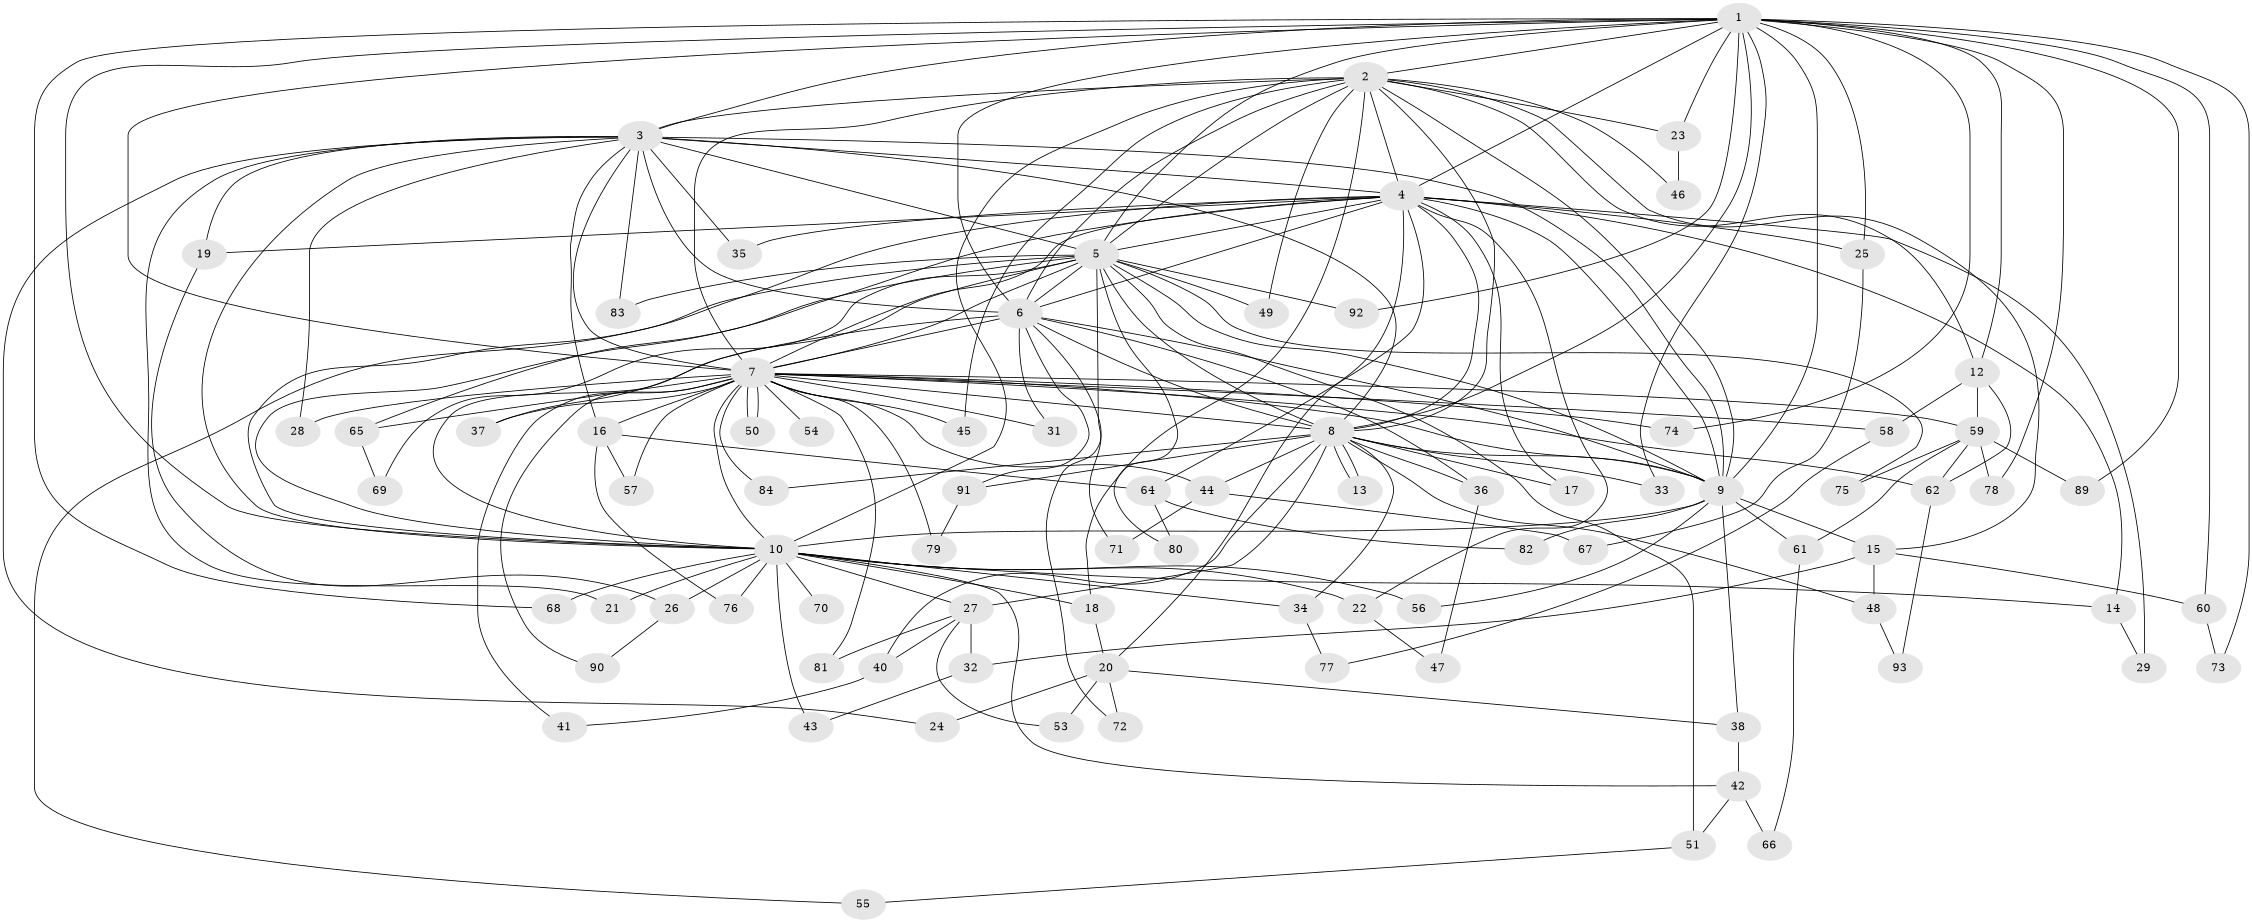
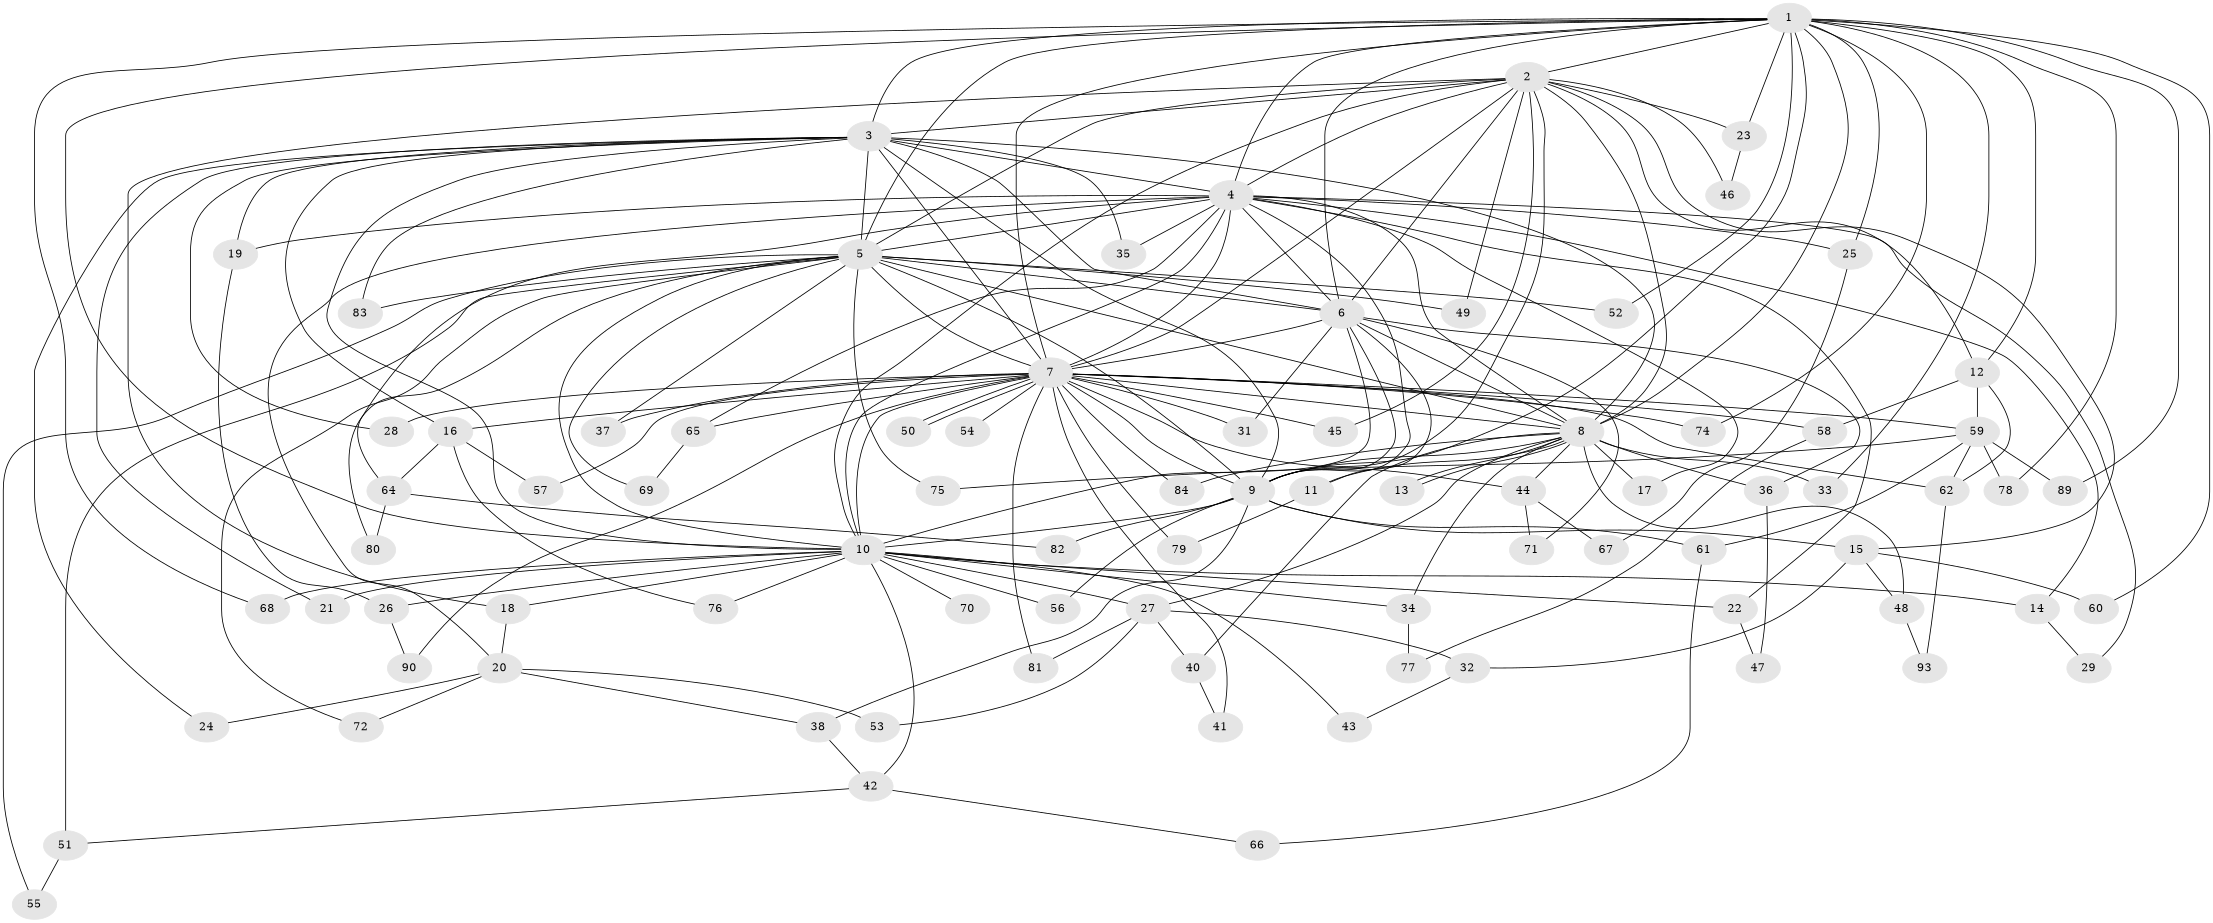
node "92": label "92" -> "52"
node "91": label "91" -> "11"
node "73": removed
